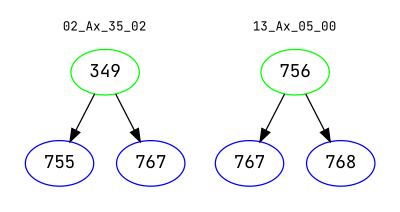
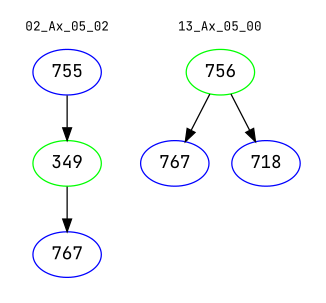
cluster "02_Ax_35_02": label "02_Ax_35_02" -> "02_Ax_05_02"
edge "349" -> "755": reversed
node "768": label "768" -> "718"
